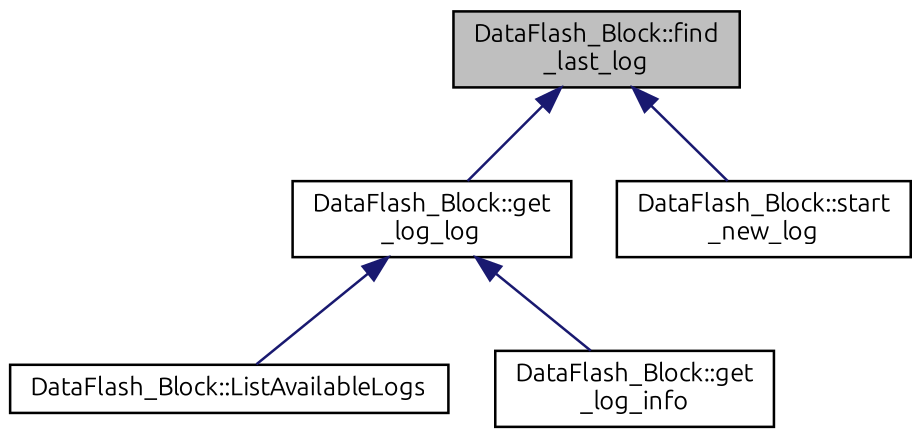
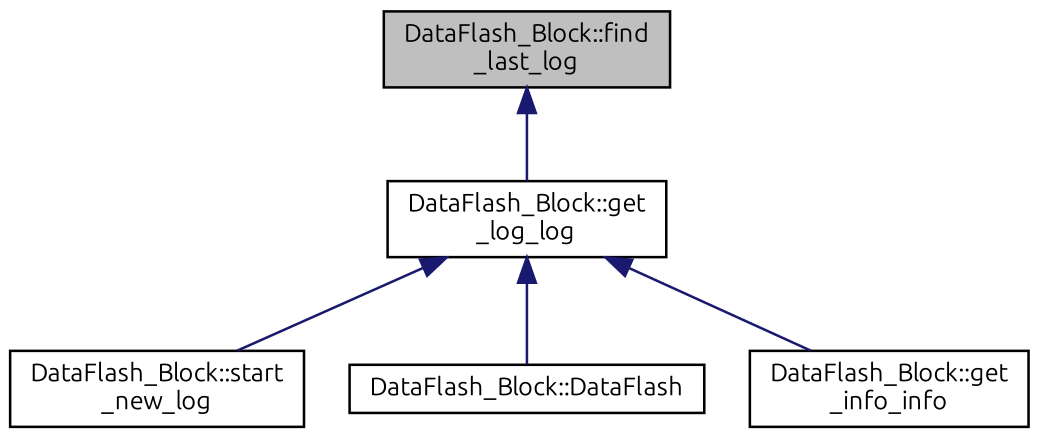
edge "DataFlash_Block::start _new_log" -> "DataFlash_Block::find _last_log": now "DataFlash_Block::start _new_log" -> "DataFlash_Block::get _log_log"
node "DataFlash_Block::ListAvailableLogs": label "DataFlash_Block::ListAvailableLogs" -> "DataFlash_Block::DataFlash"
node "DataFlash_Block::get _log_info": label "DataFlash_Block::get _log_info" -> "DataFlash_Block::get _info_info"
